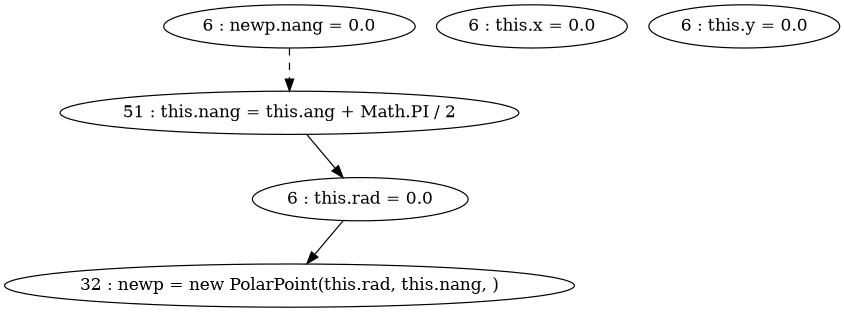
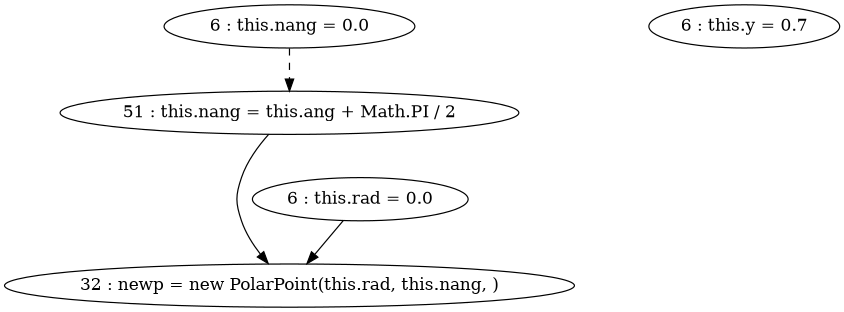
node "6 : newp.nang = 0.0": label "6 : newp.nang = 0.0" -> "6 : this.nang = 0.0"
node "6 : this.x = 0.0": removed
node "6 : this.y = 0.0": label "6 : this.y = 0.0" -> "6 : this.y = 0.7"
edge "51 : this.nang = this.ang + Math.PI / 2" -> "6 : this.rad = 0.0": now "51 : this.nang = this.ang + Math.PI / 2" -> "32 : newp = new PolarPoint(this.rad, this.nang, )"
